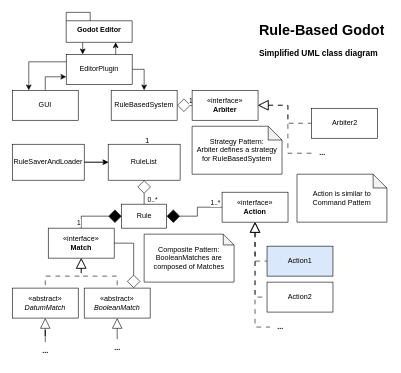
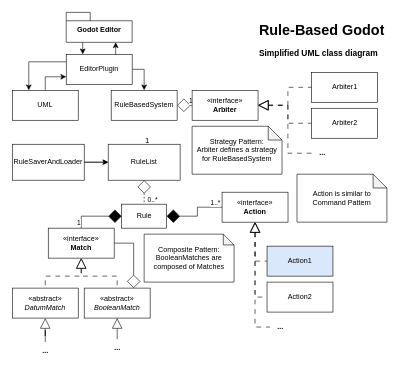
edge "Arbiter1" -> "«interface» Arbiter": added
node "Arbiter1": added
node "GUI": label "GUI" -> "UML"
edge "Rule" -> "RuleList": style solid -> dashed
